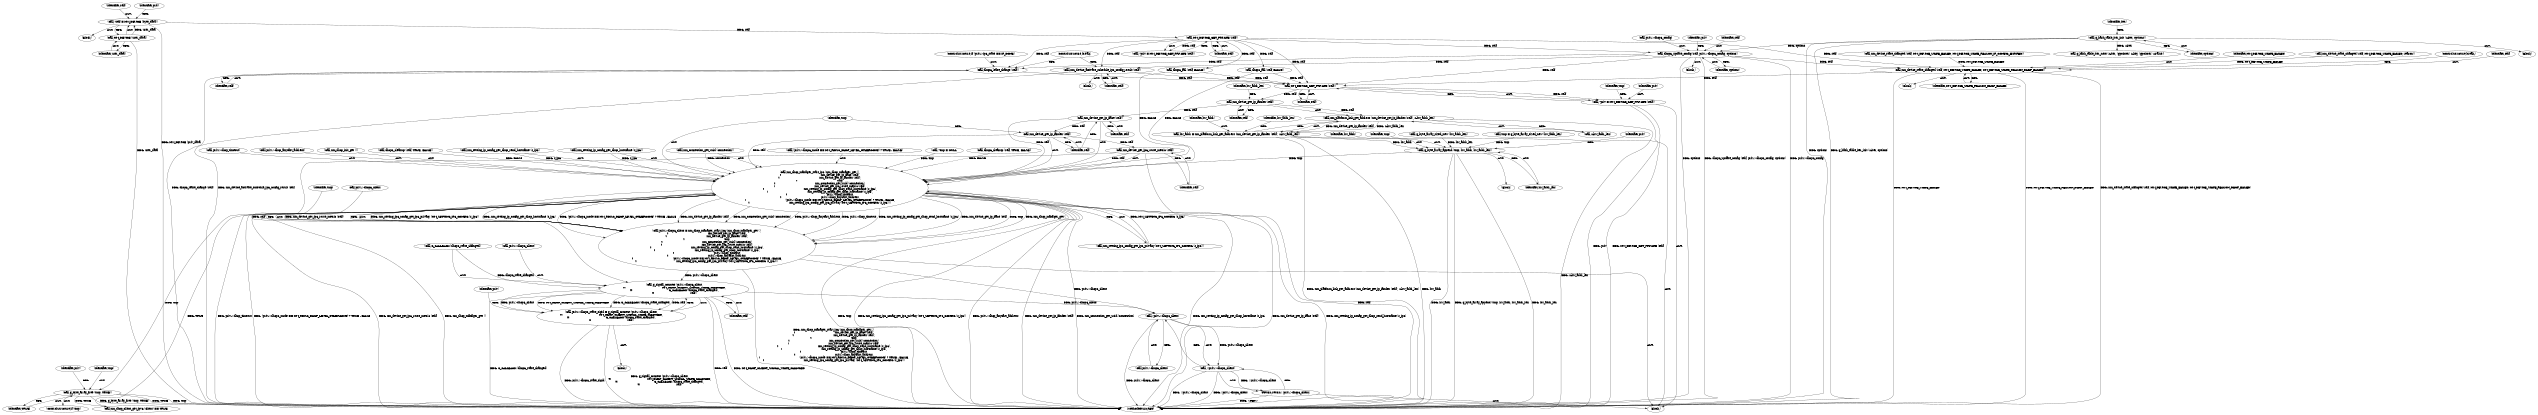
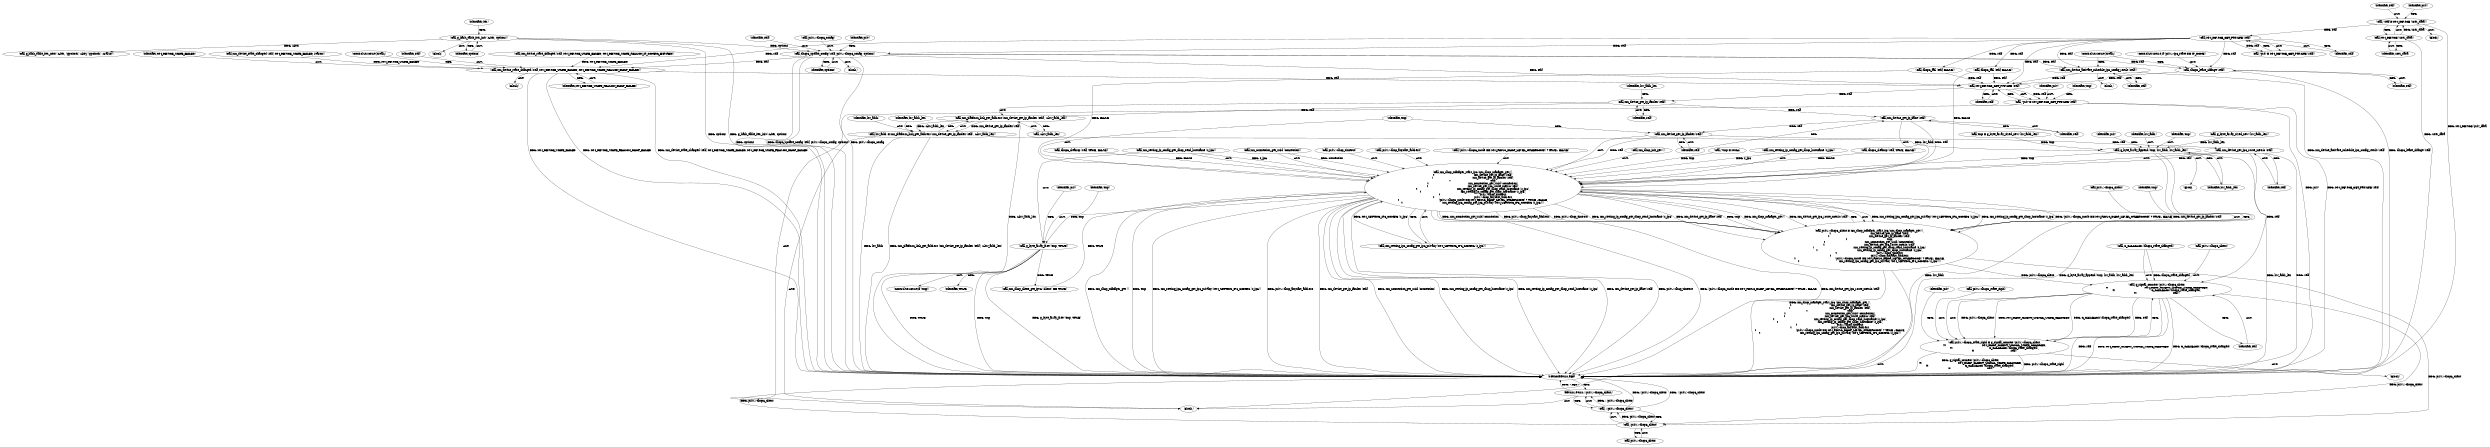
node "(Call,*self = NM_DEVICE (byte_data))": label "(Call,*self = NM_DEVICE (byte_data))" -> "(Call,*self = NM_DEVICE (user_data))"
node "(Call,priv->dhcp6_state_sigid)": added
edge "(MethodReturn,RET)" -> "(Return,return !!priv->dhcp6_client;)": added, label "CFG:"
edge "(Identifier,TRUE)" -> "(Call,g_byte_array_free (tmp, TRUE))": now "(Call,nm_setting_ip_config_get_dhcp_send_hostname (s_ip6))" -> "(Call,g_byte_array_free (tmp, TRUE))"
